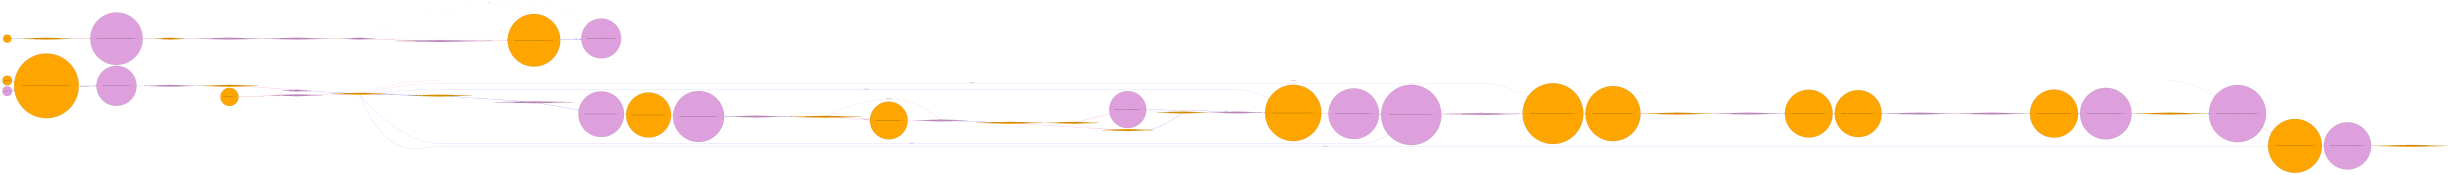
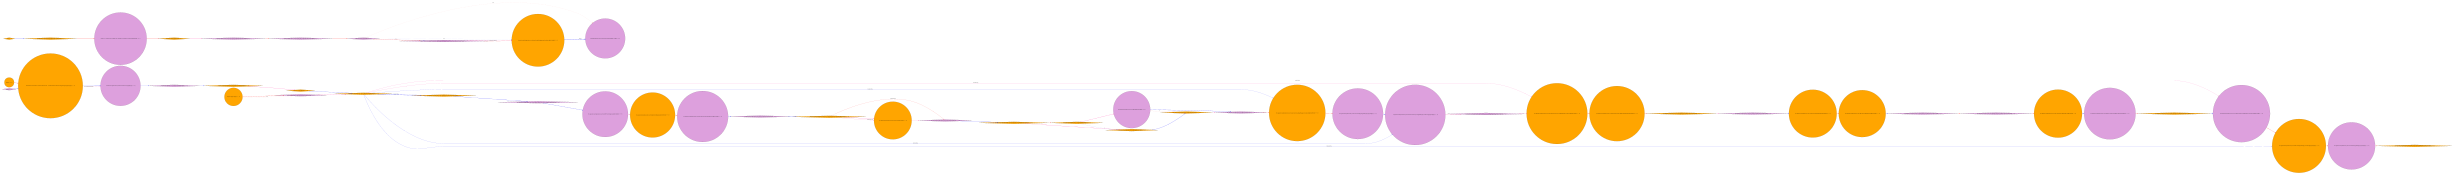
node "start['0', '0', '1']": shape circle -> diamond
node "prepare['0', '1', '0']": shape circle -> diamond
node "scopeScan.scan()@@@8@@@['1', '1', '0']": fillcolor plum -> orange
